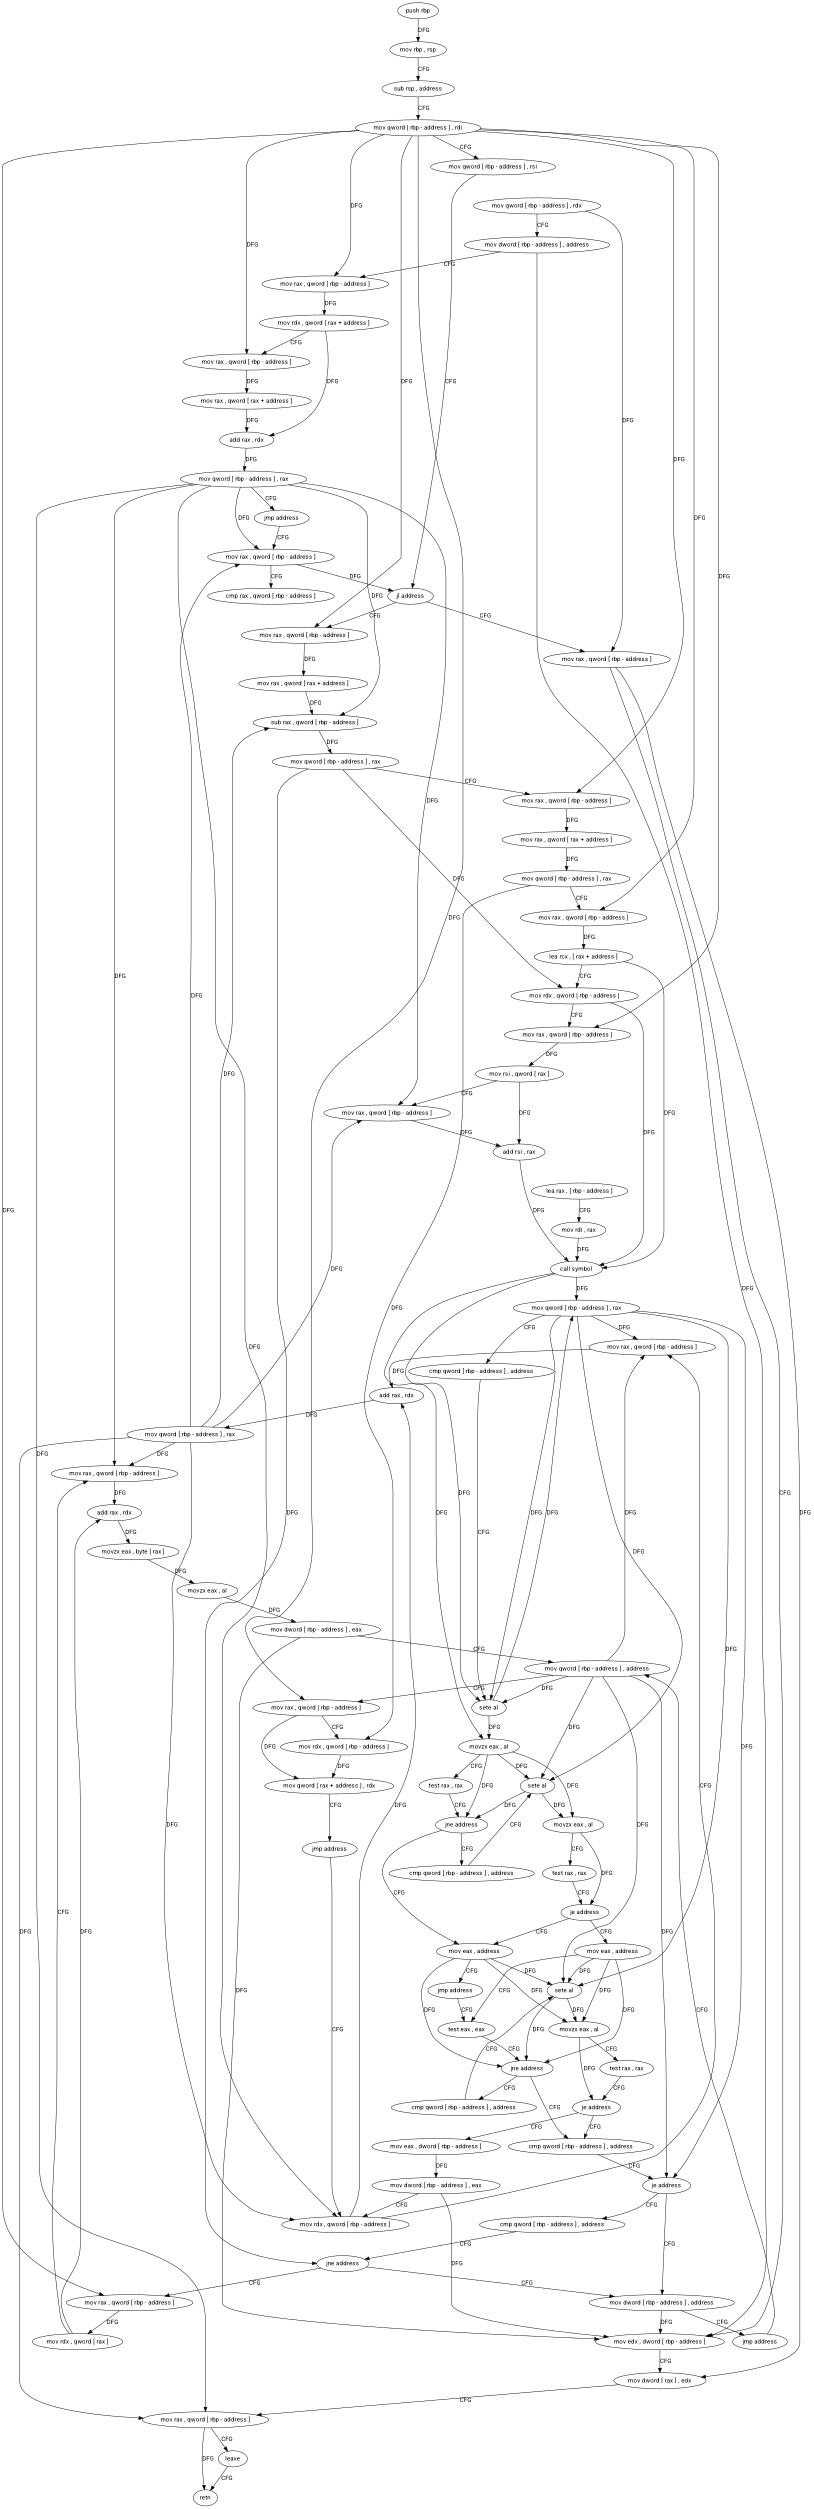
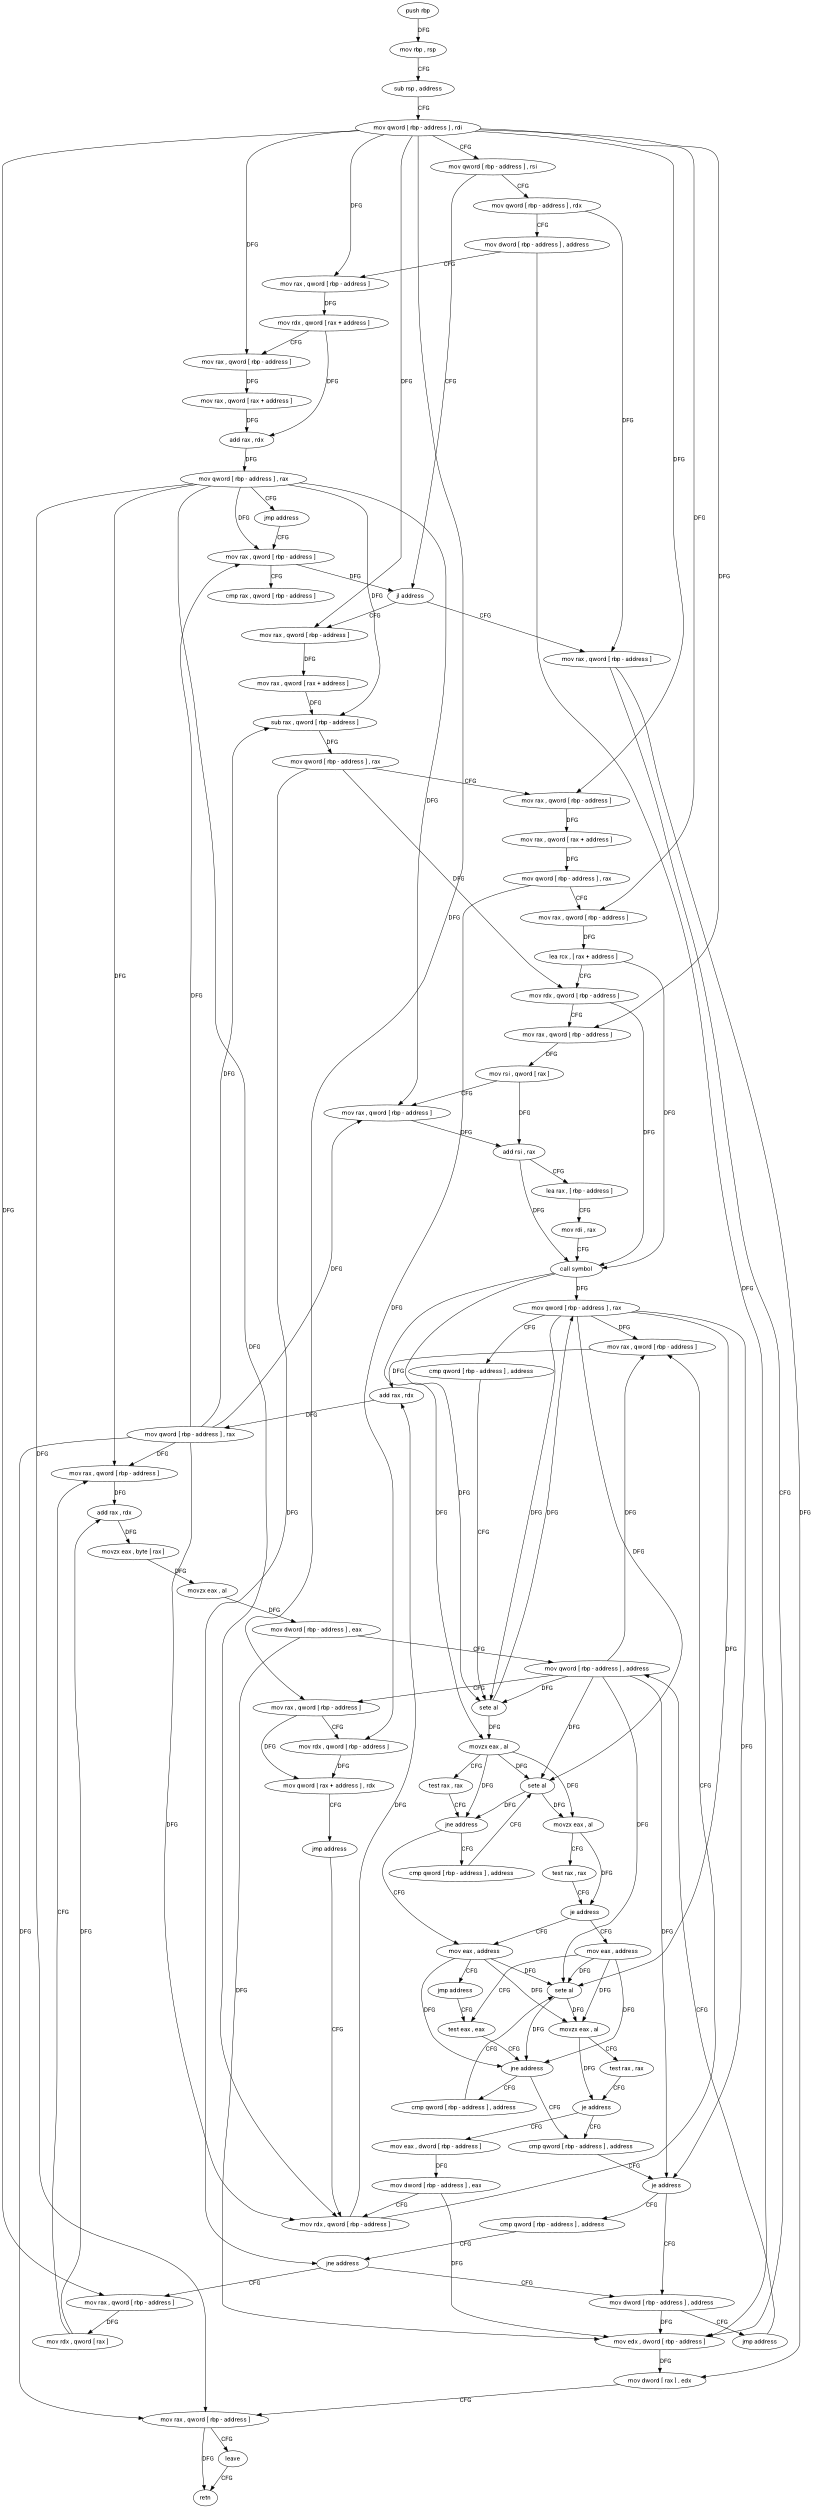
edge "mov qword [ rbp - address ] , rsi" -> "mov qword [ rbp - address ] , rdx": added, label "CFG"
edge "add rsi , rax" -> "lea rax , [ rbp - address ]": added, label "CFG"
edge "mov rdi , rax" -> "call symbol": label "DFG" -> "CFG"
edge "mov edx , dword [ rbp - address ]" -> "mov dword [ rax ] , edx": label "CFG" -> "DFG"
